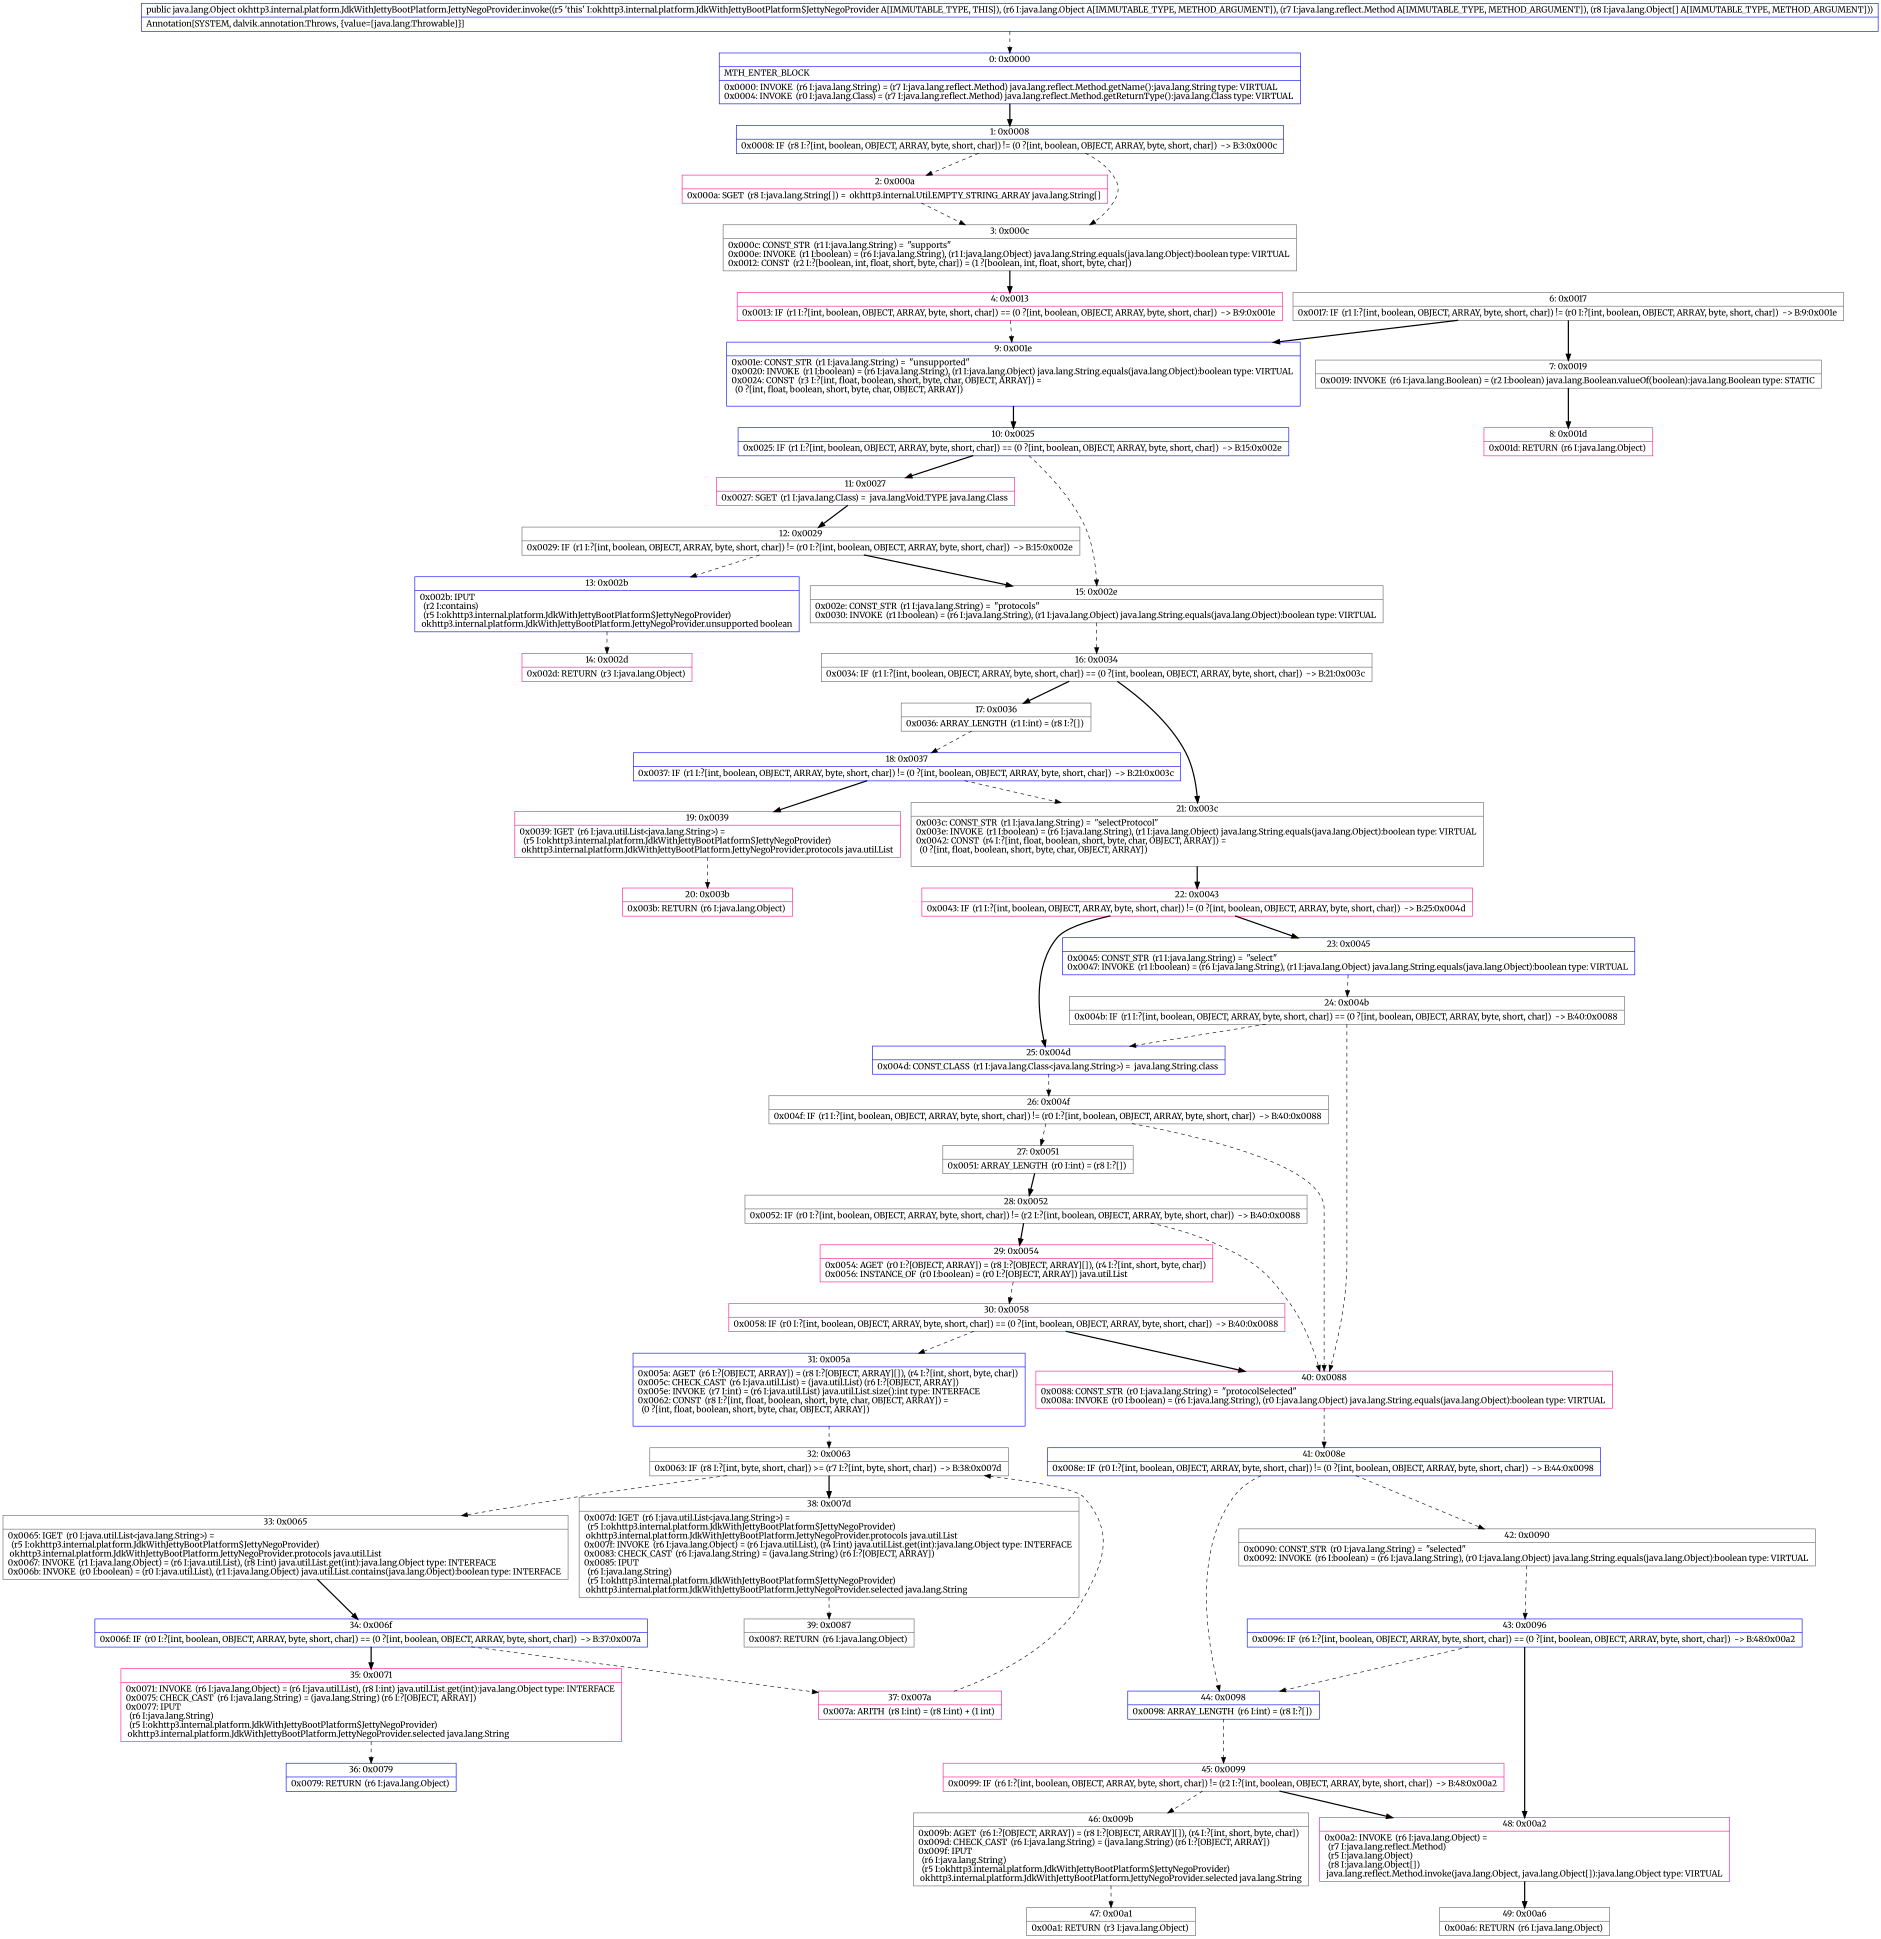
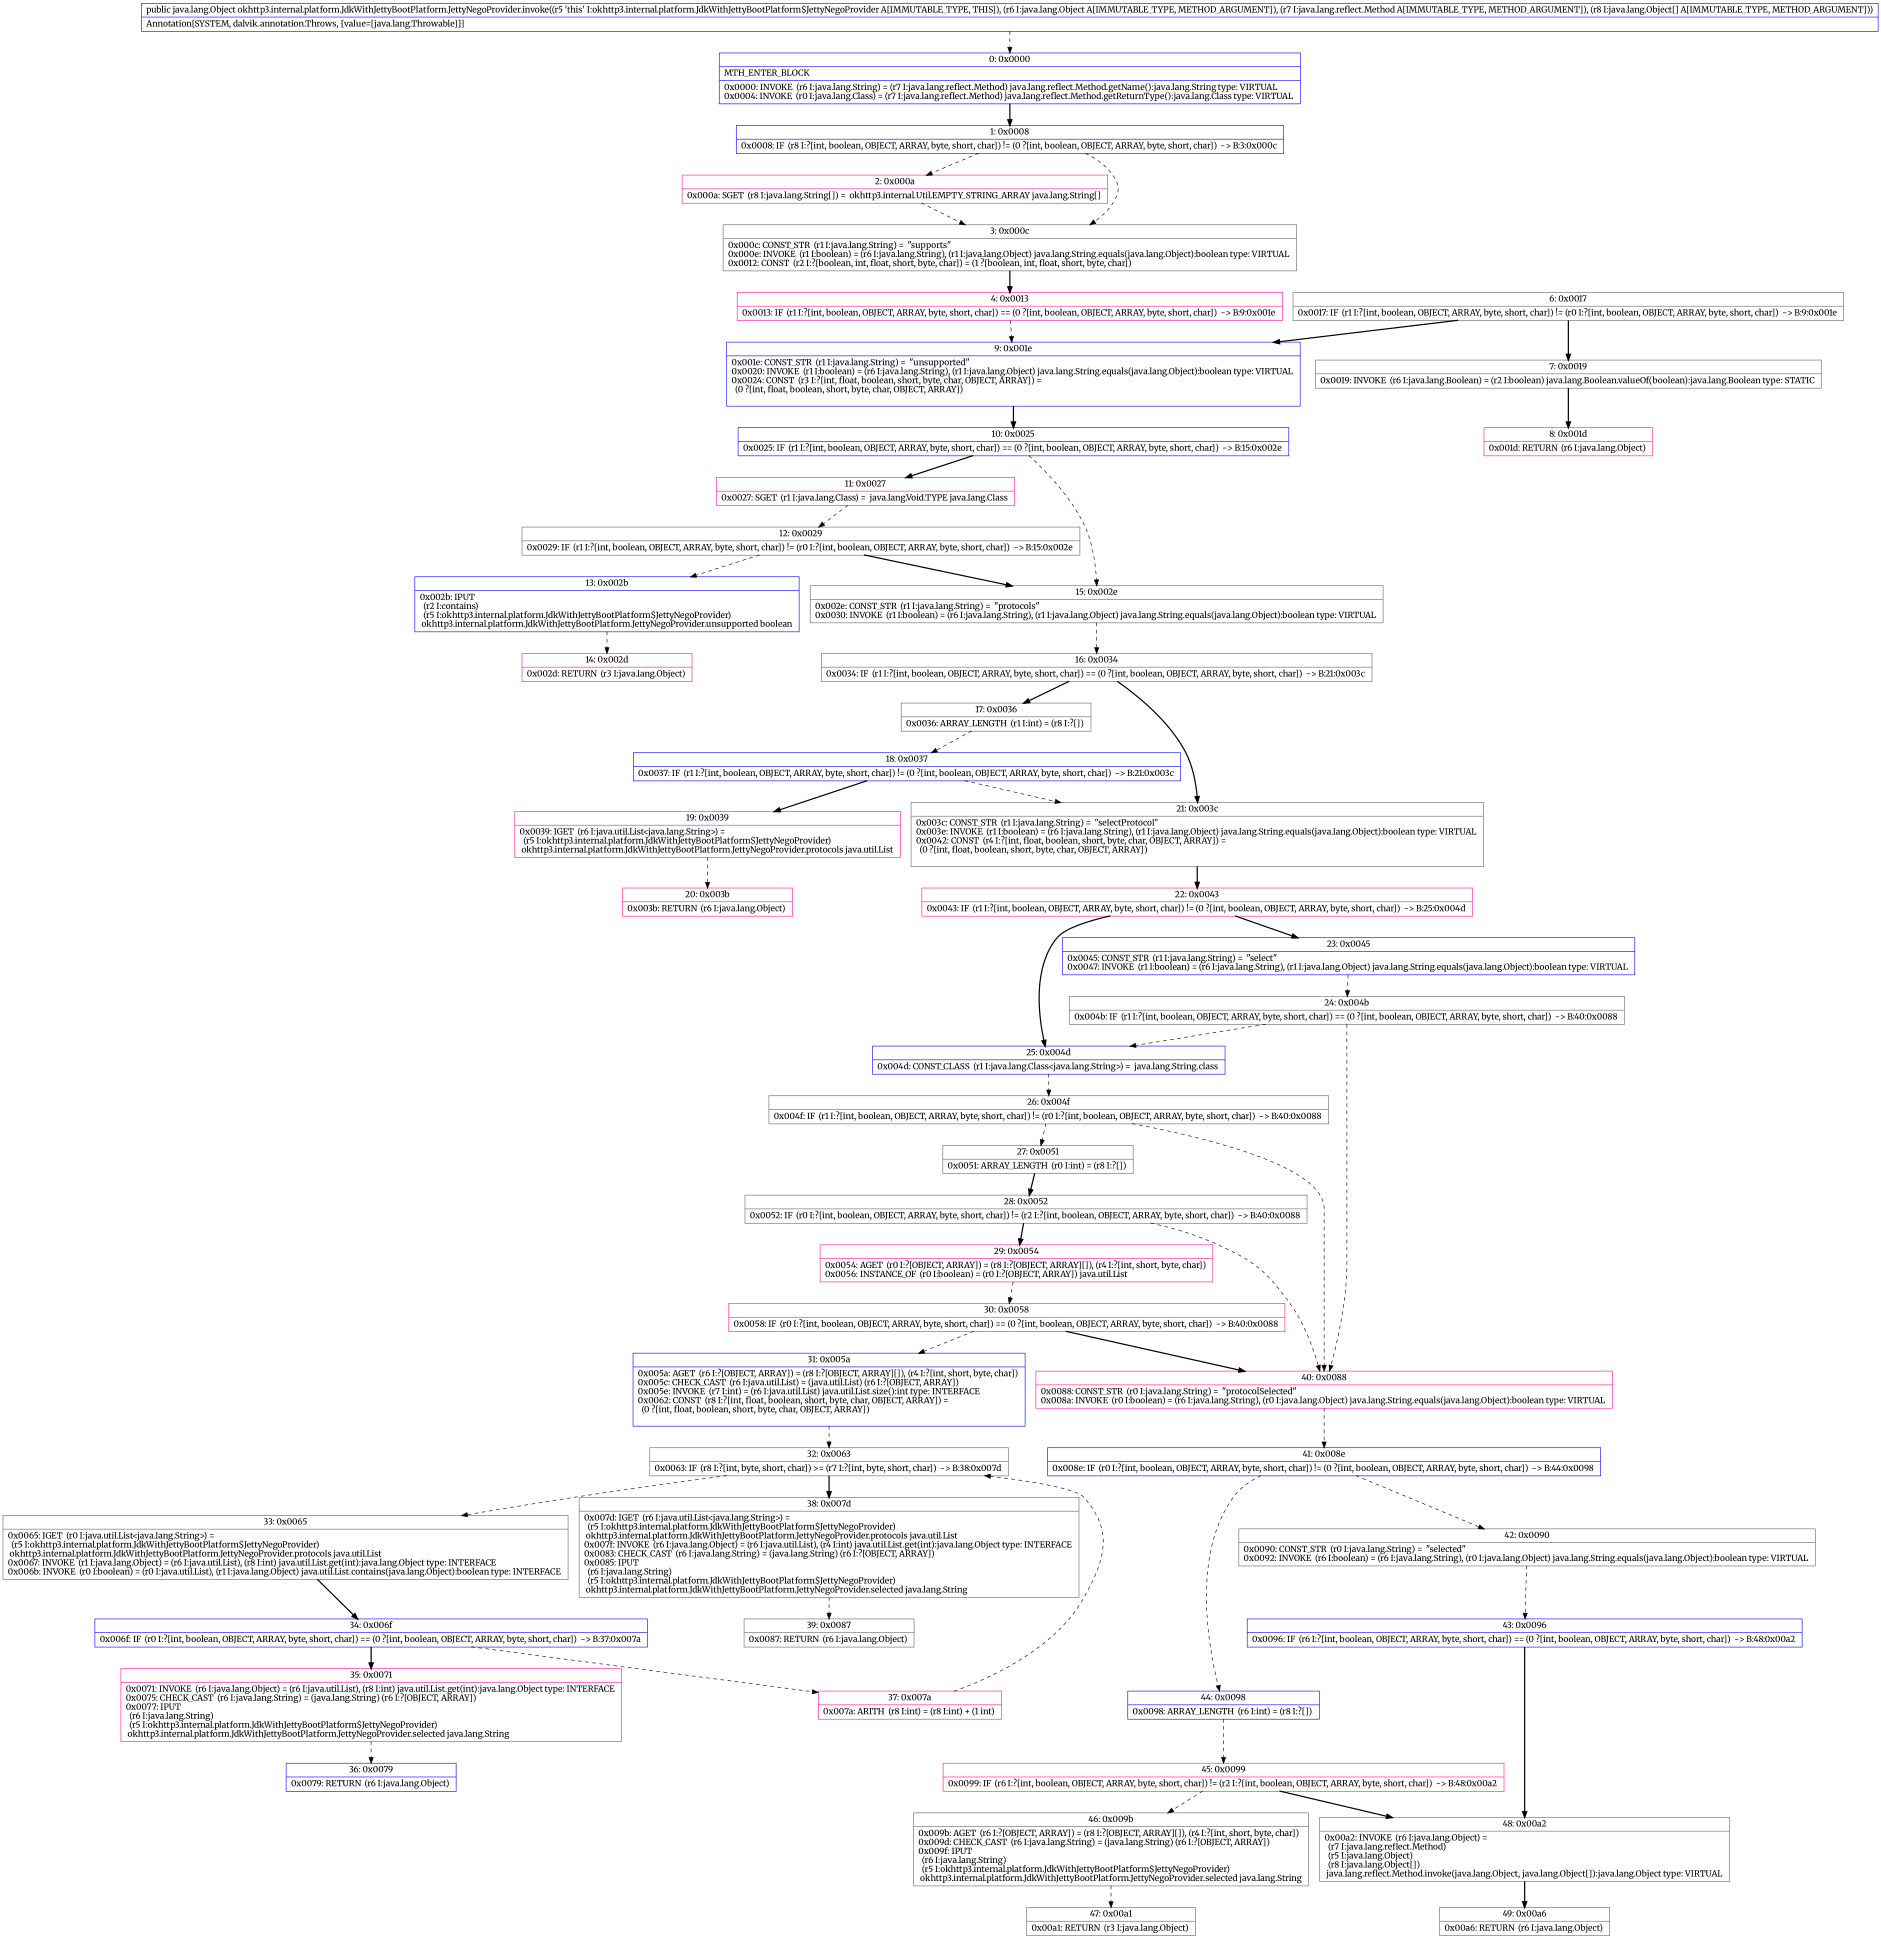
edge "11: 0x0027" -> "12: 0x0029": style bold -> dashed
edge "43: 0x0096" -> "44: 0x0098": removed
